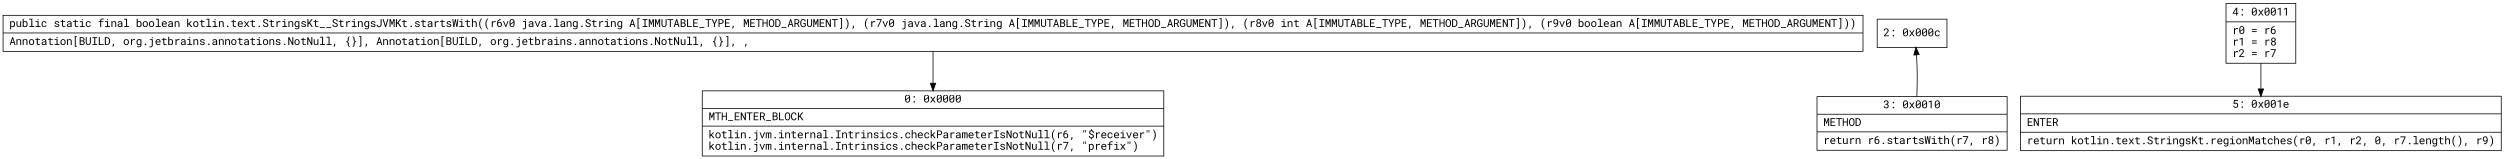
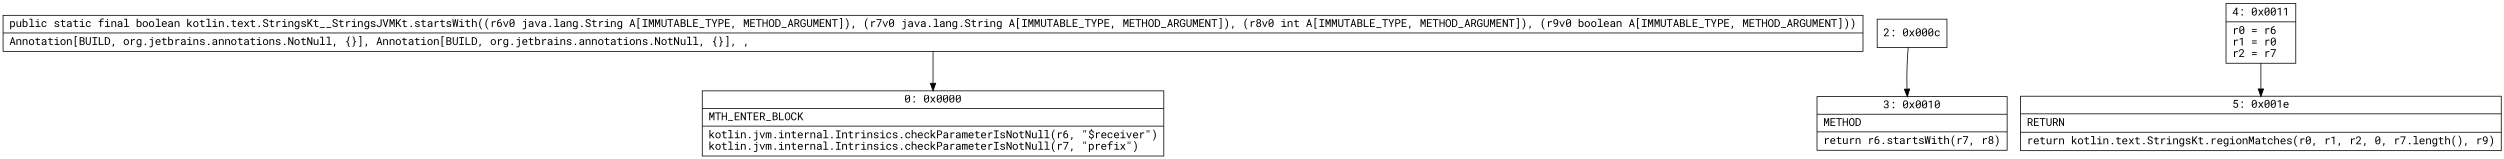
node "4: 0x0011": text "r1 = r8" -> "r1 = r0"
edge "3: 0x0010" -> "2: 0x000c": reversed
node "5: 0x001e": text "ENTER" -> "RETURN"
